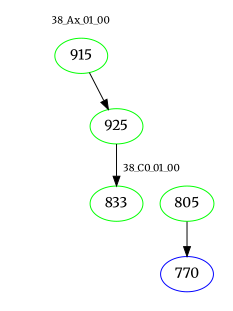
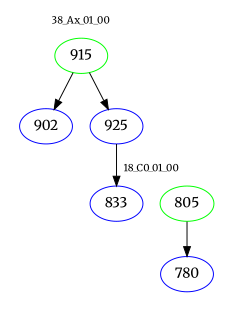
node "902": added
node "925": color green -> blue
cluster "38_C0_01_00": label "38_C0_01_00" -> "18_C0_01_00"
node "833": color green -> blue
node "770": label "770" -> "780"
